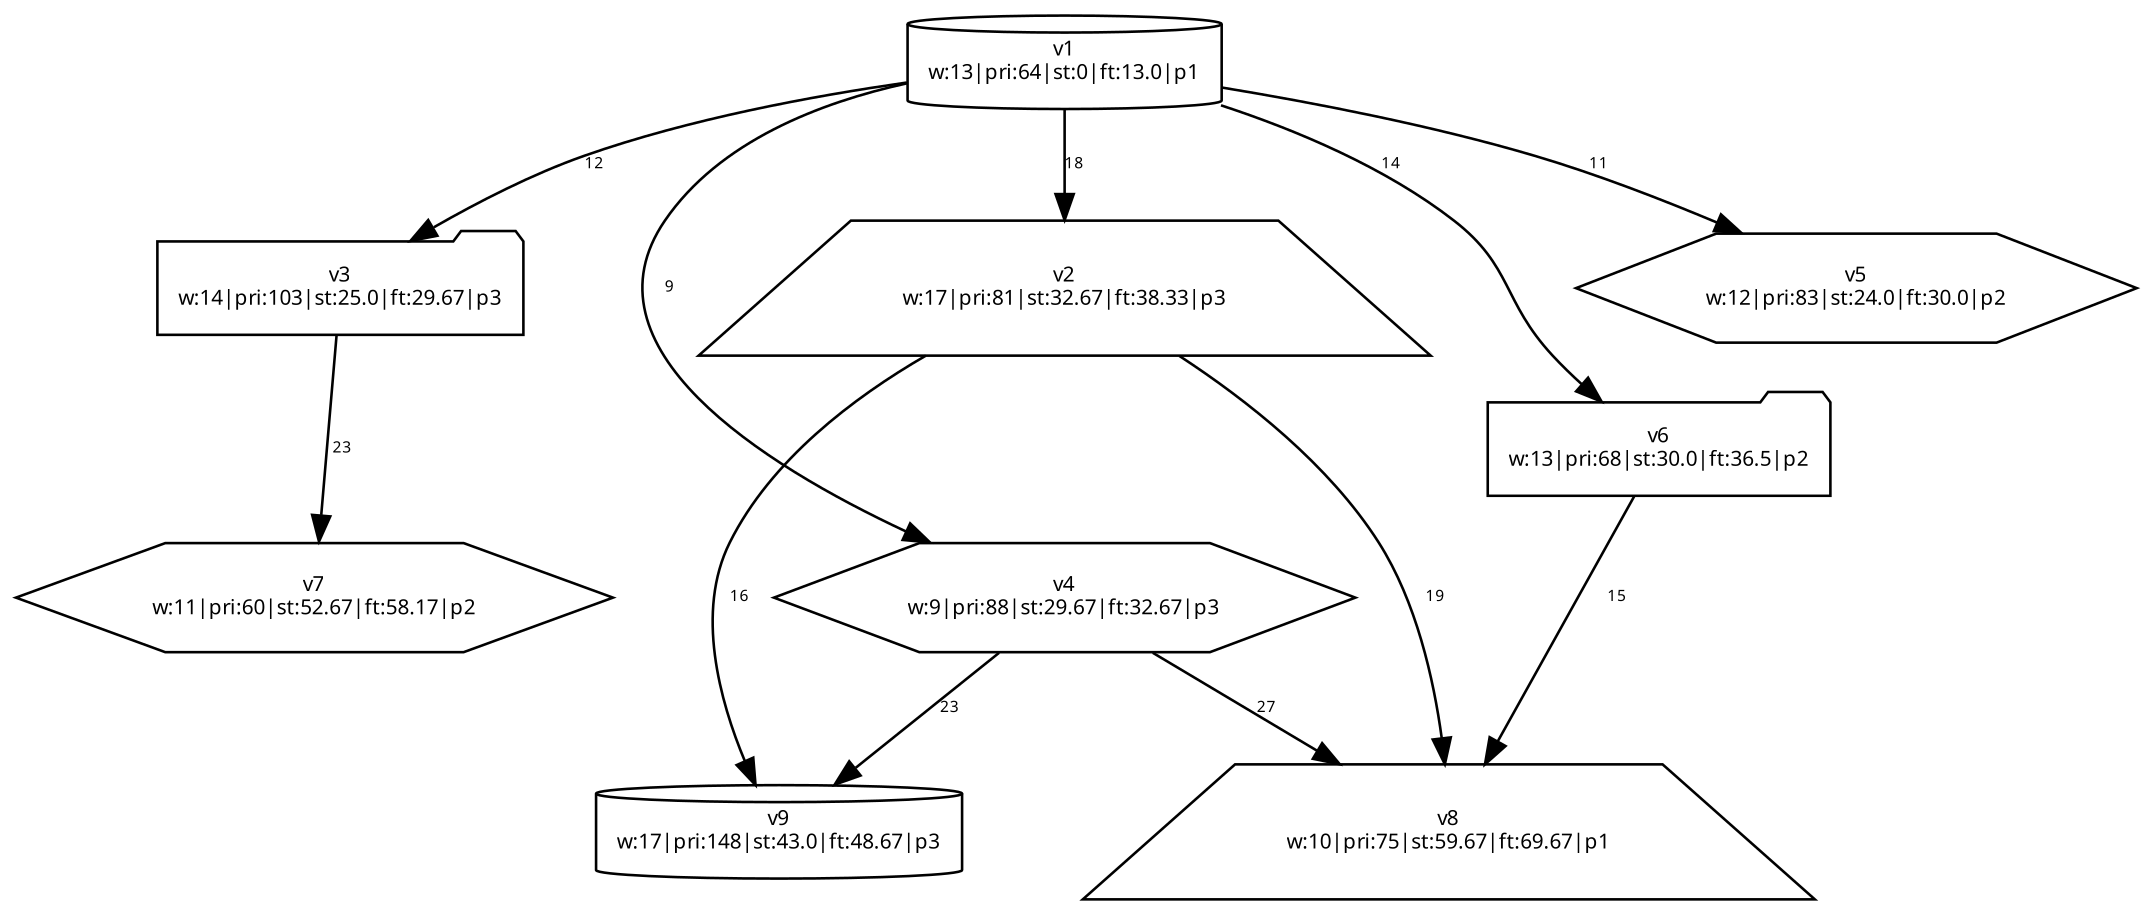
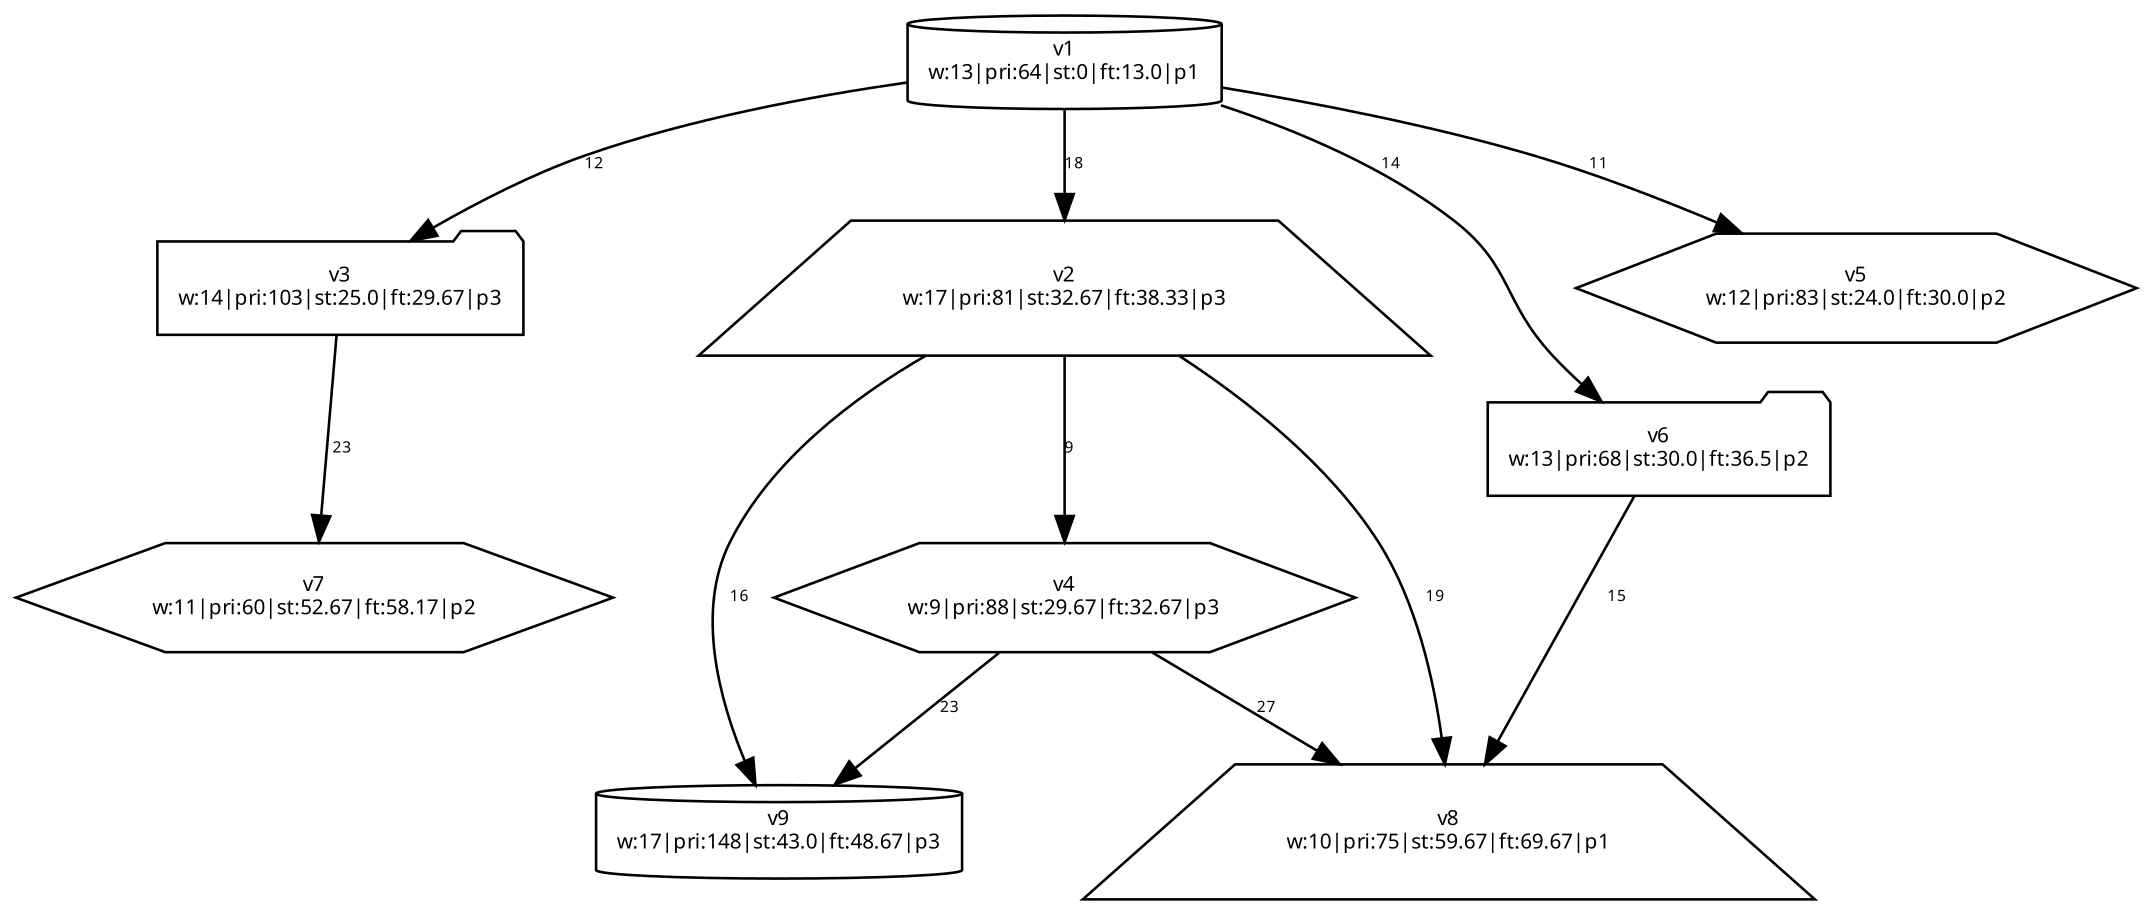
edge "v1 w:13|pri:64|st:0|ft:13.0|p1" -> "v4 w:9|pri:88|st:29.67|ft:32.67|p3": now "v2 w:17|pri:81|st:32.67|ft:38.33|p3" -> "v4 w:9|pri:88|st:29.67|ft:32.67|p3"
